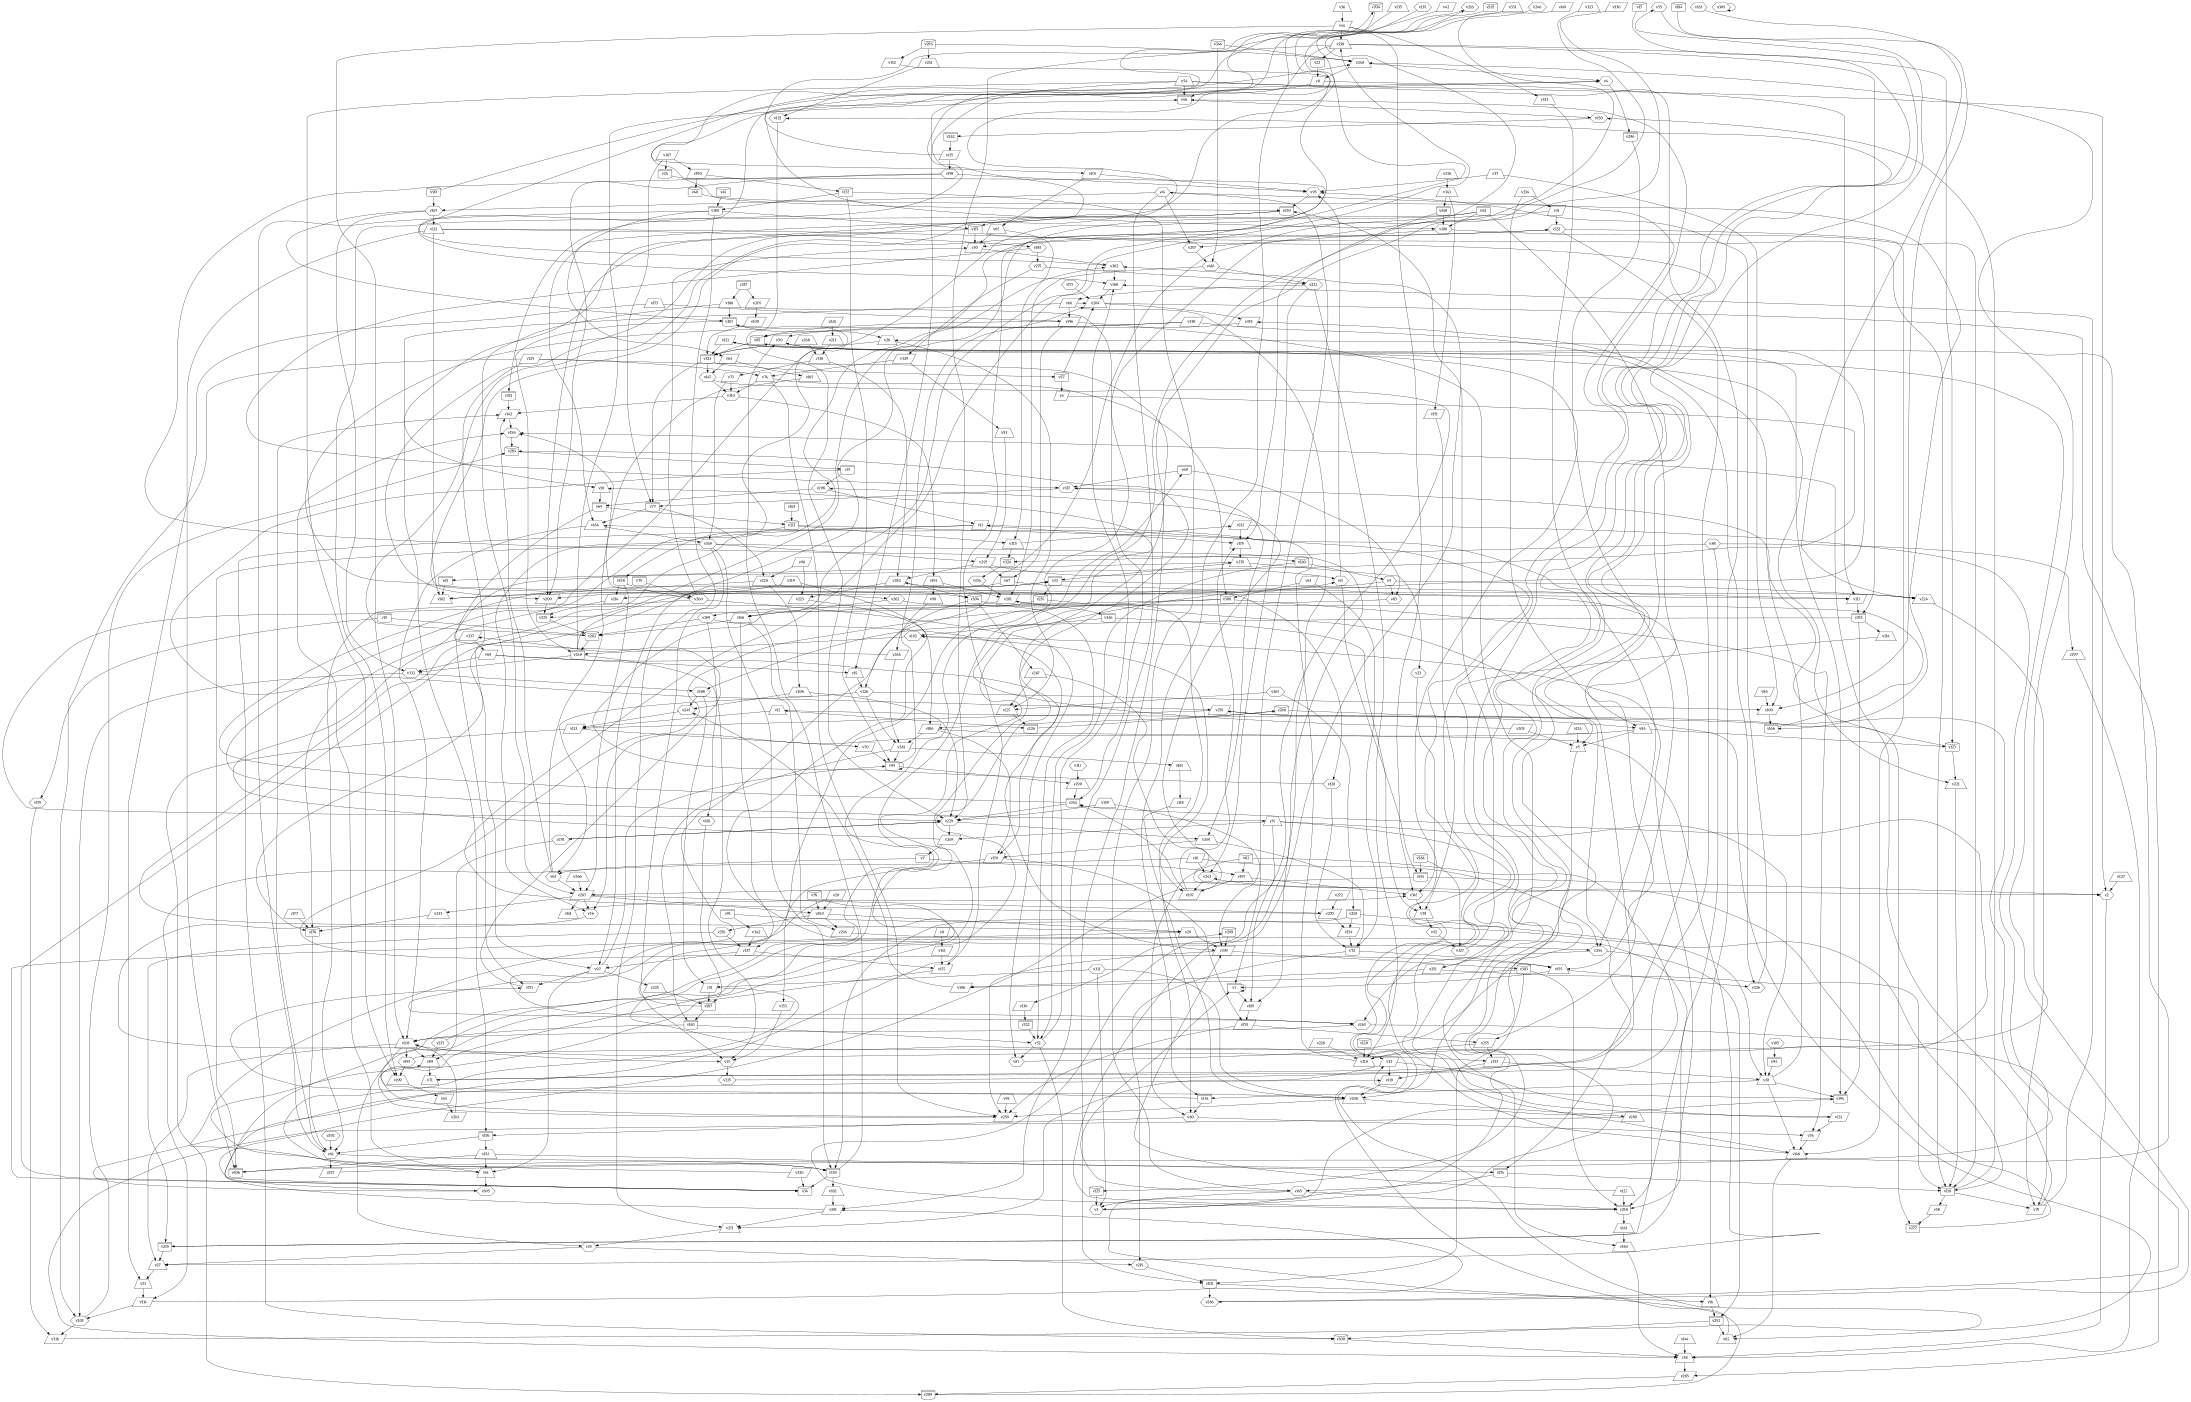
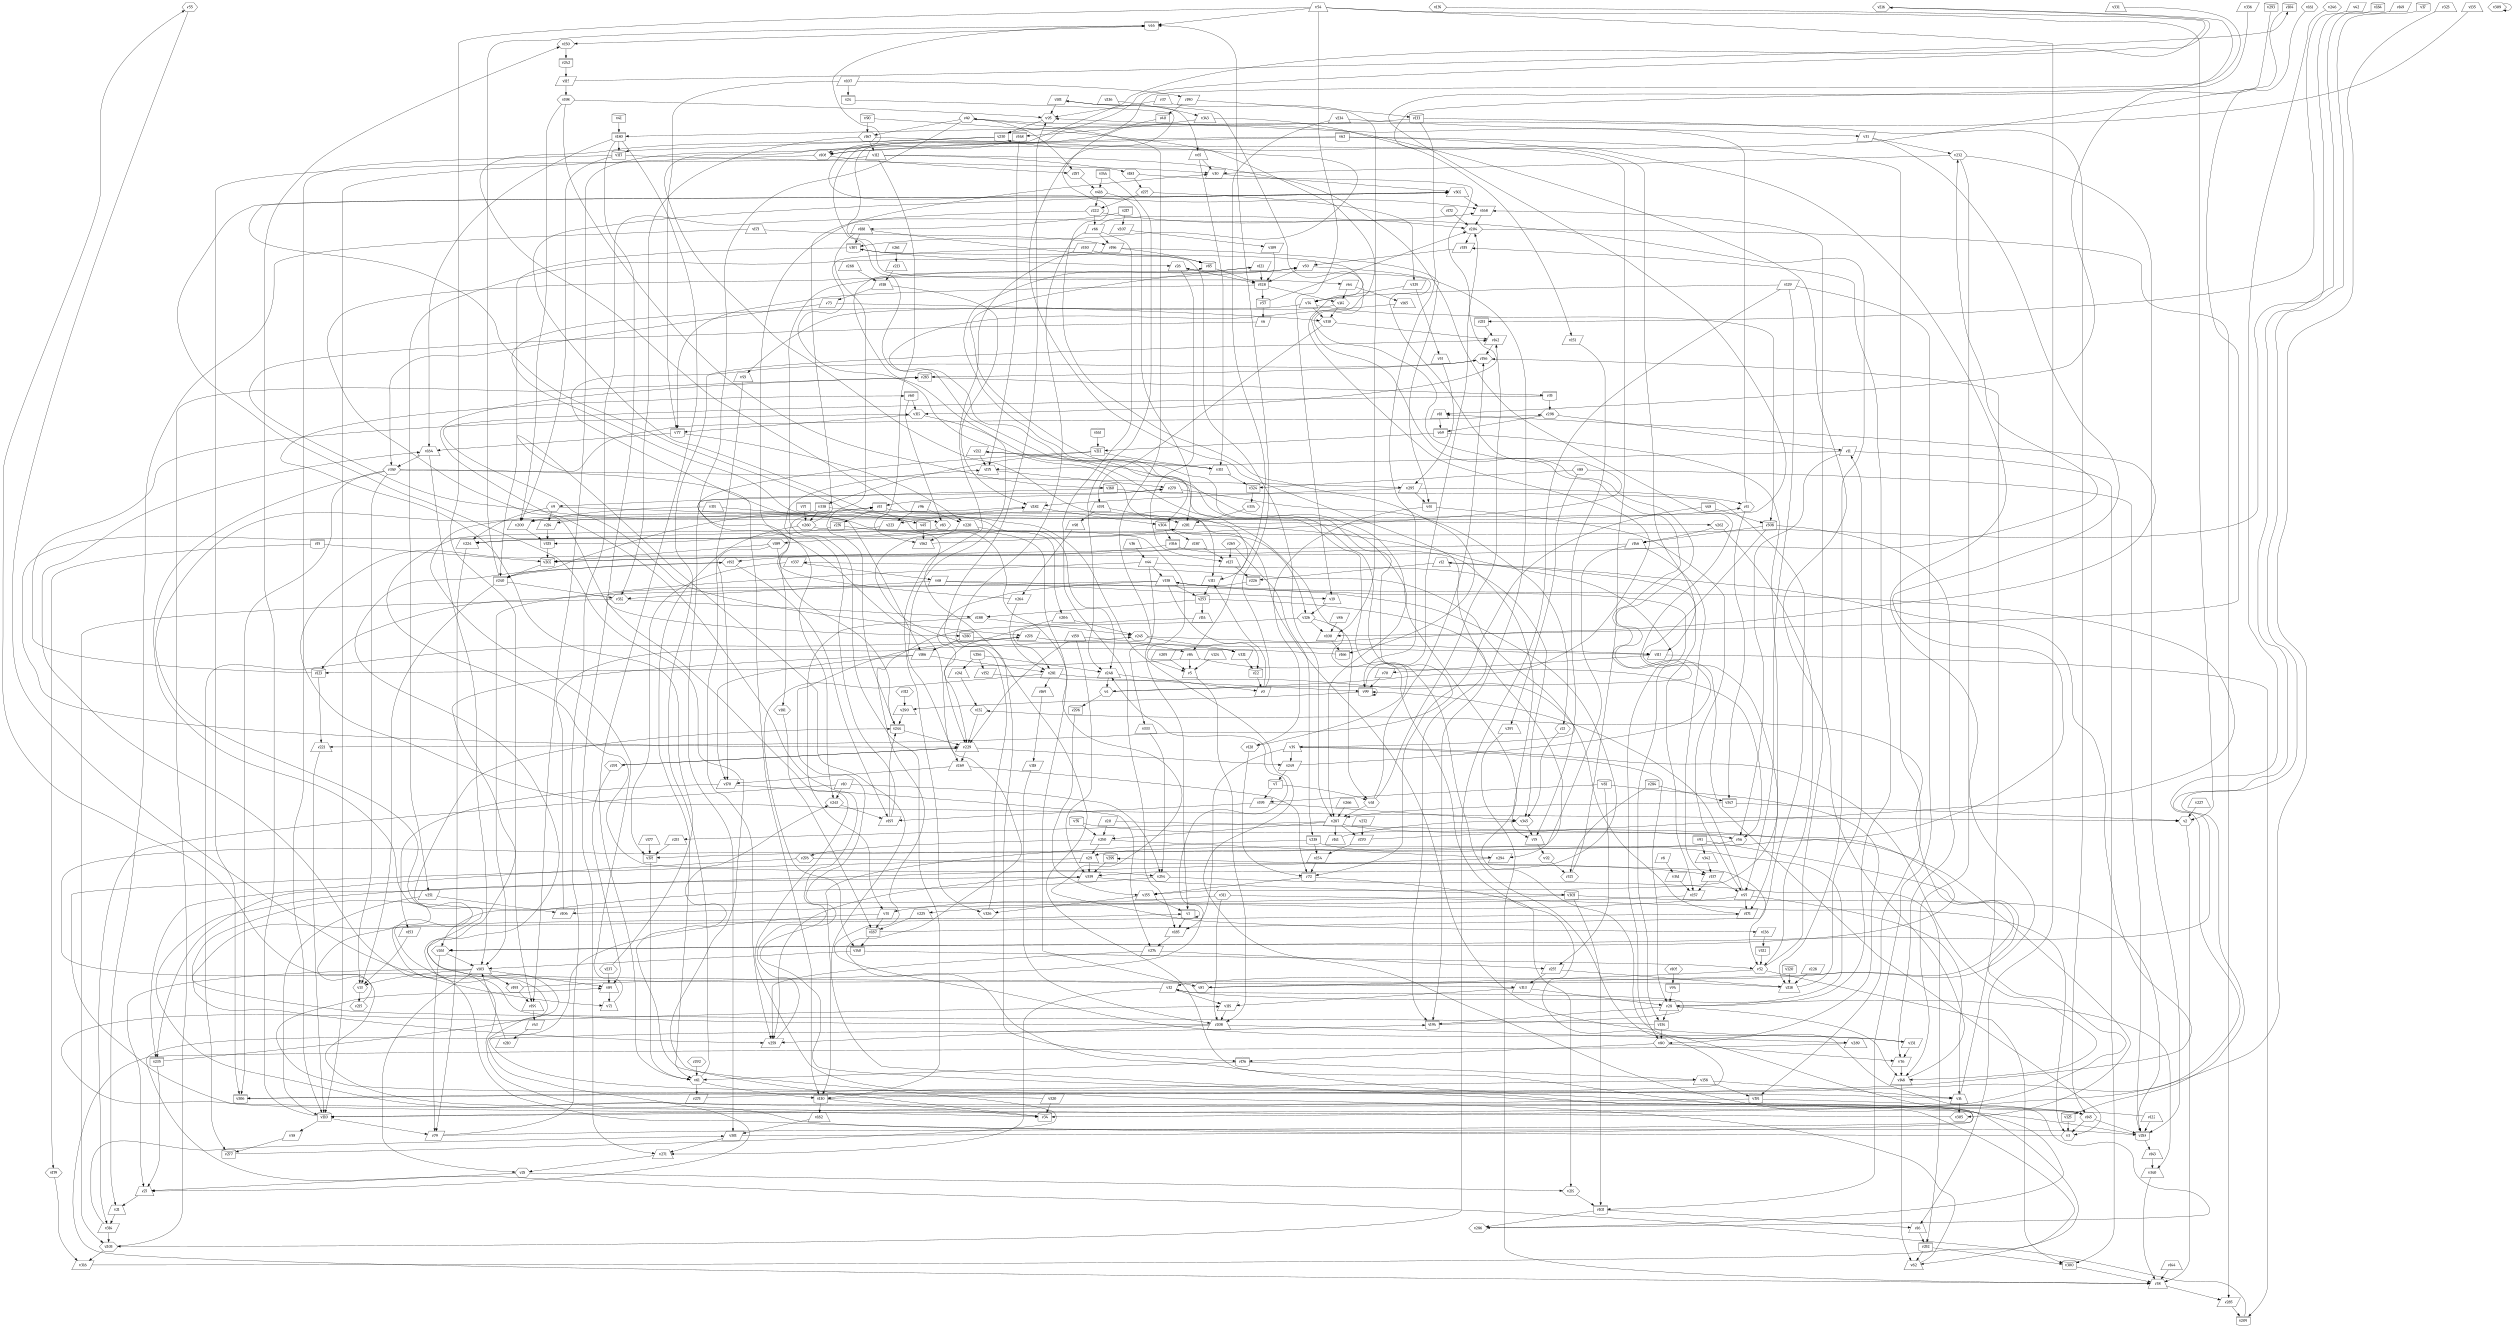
node "v704": label "v704" -> "v104"
node "v204": shape trapezium -> hexagon
node "v48": shape parallelogram -> cylinder
node "v321": added
edge "v74" -> "v259": now "v74" -> "v93"
node "v229": shape hexagon -> trapezium
node "v195": shape trapezium -> parallelogram
